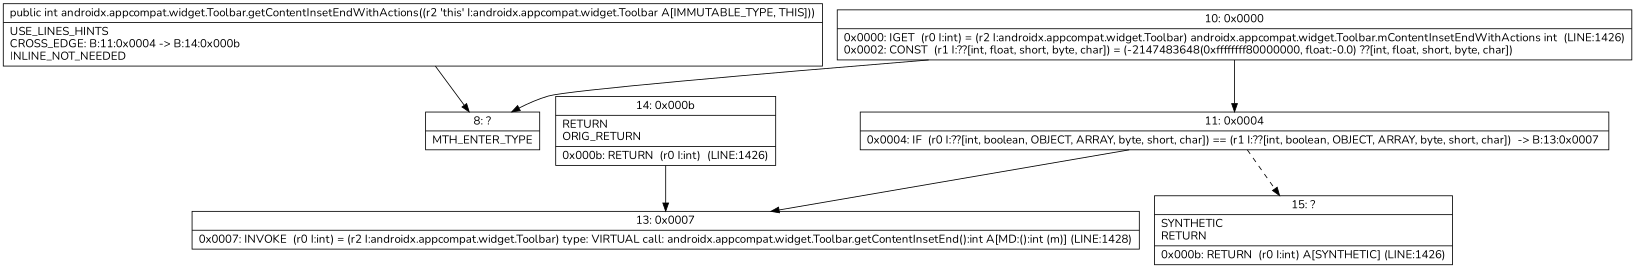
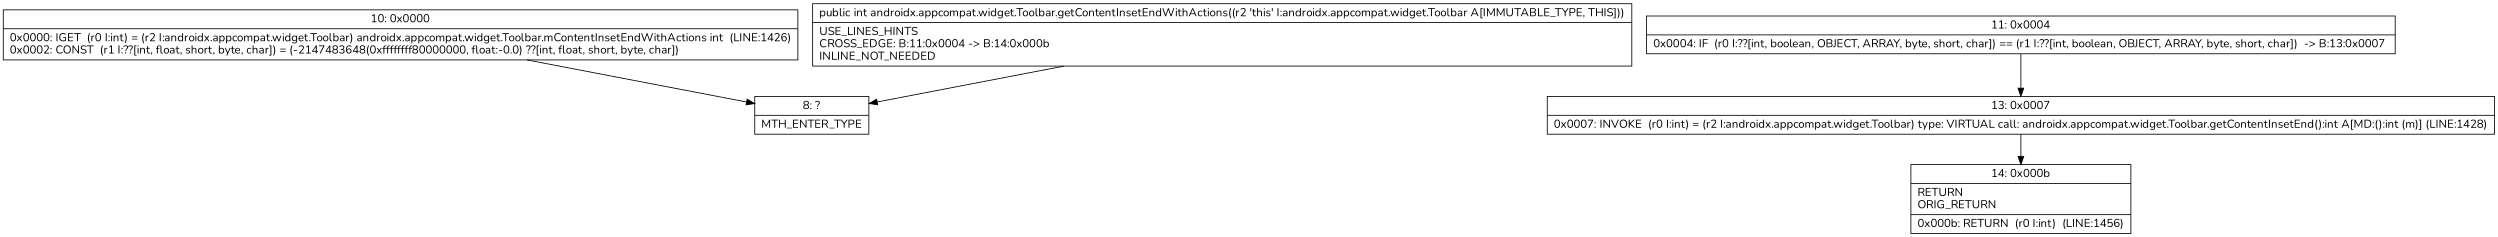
edge "10: 0x0000" -> "11: 0x0004": removed
node "14: 0x000b": text "0x000b: RETURN  (r0 I:int)  (LINE:1426)" -> "0x000b: RETURN  (r0 I:int)  (LINE:1456)"
edge "14: 0x000b" -> "13: 0x0007": reversed
node "15: ?": removed
